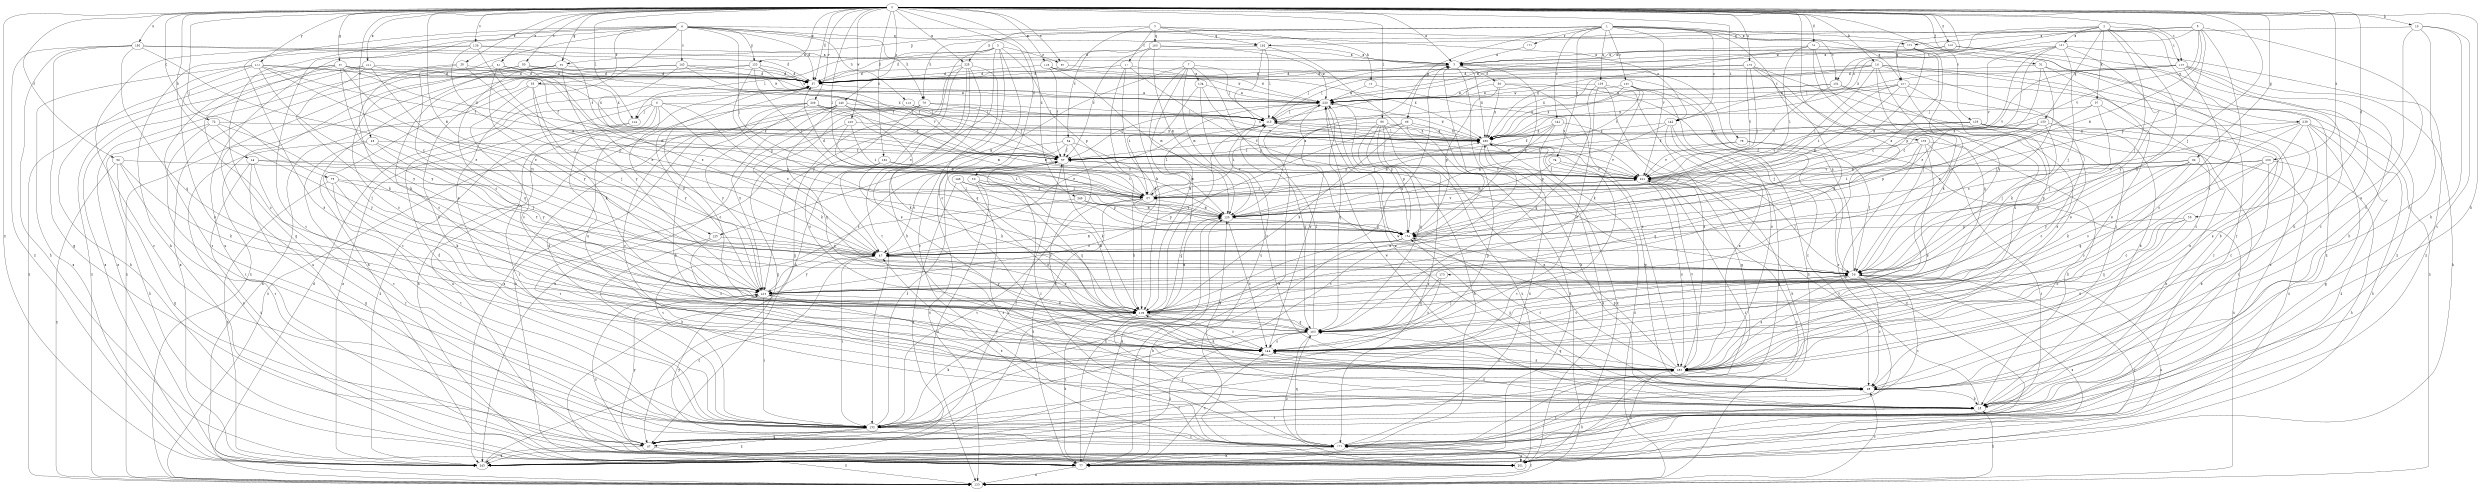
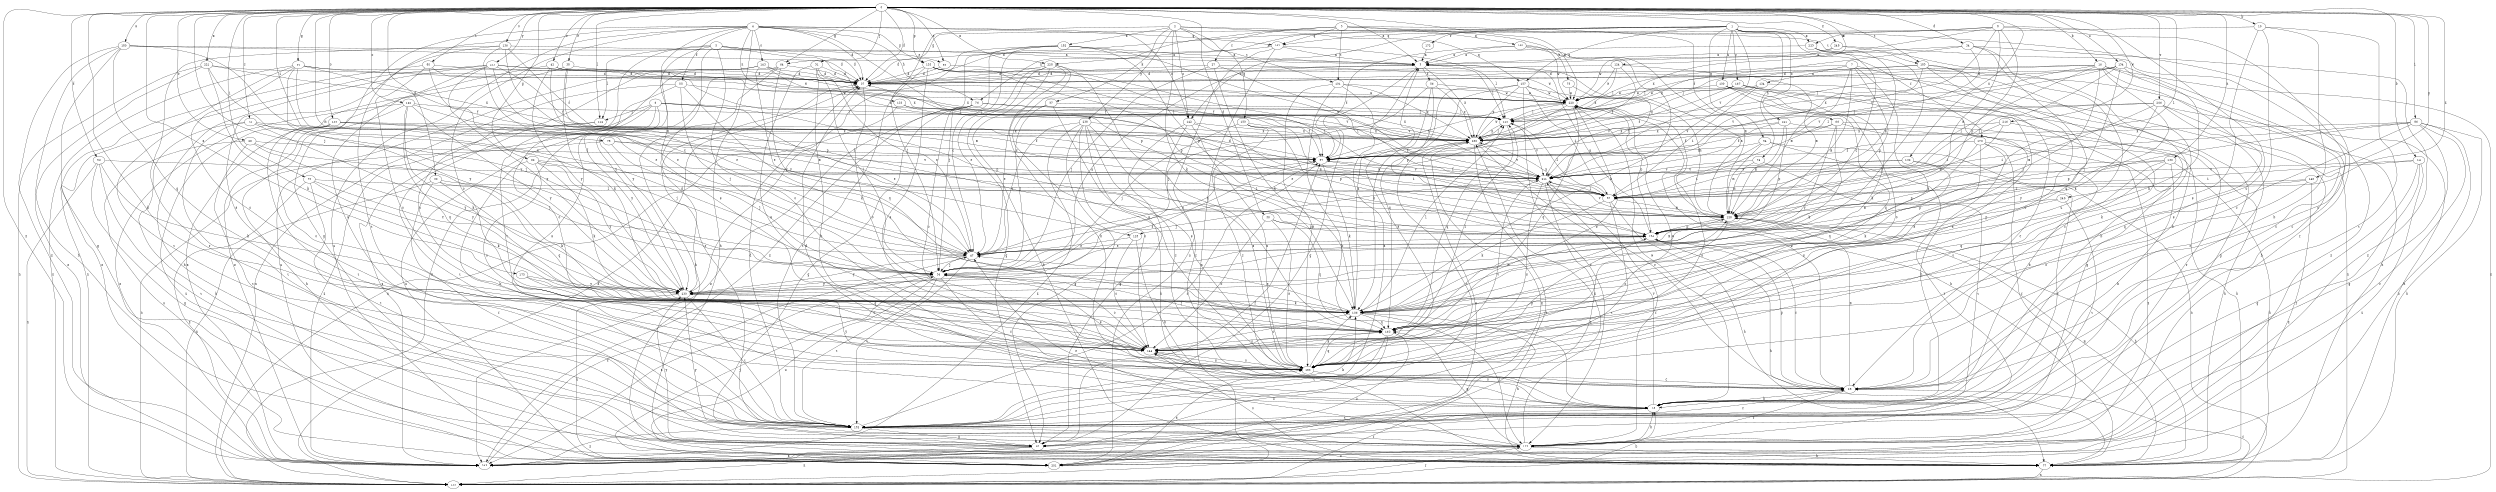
edge "0" -> "146": added, label "p"
edge "86" -> "67": added, label "g"
